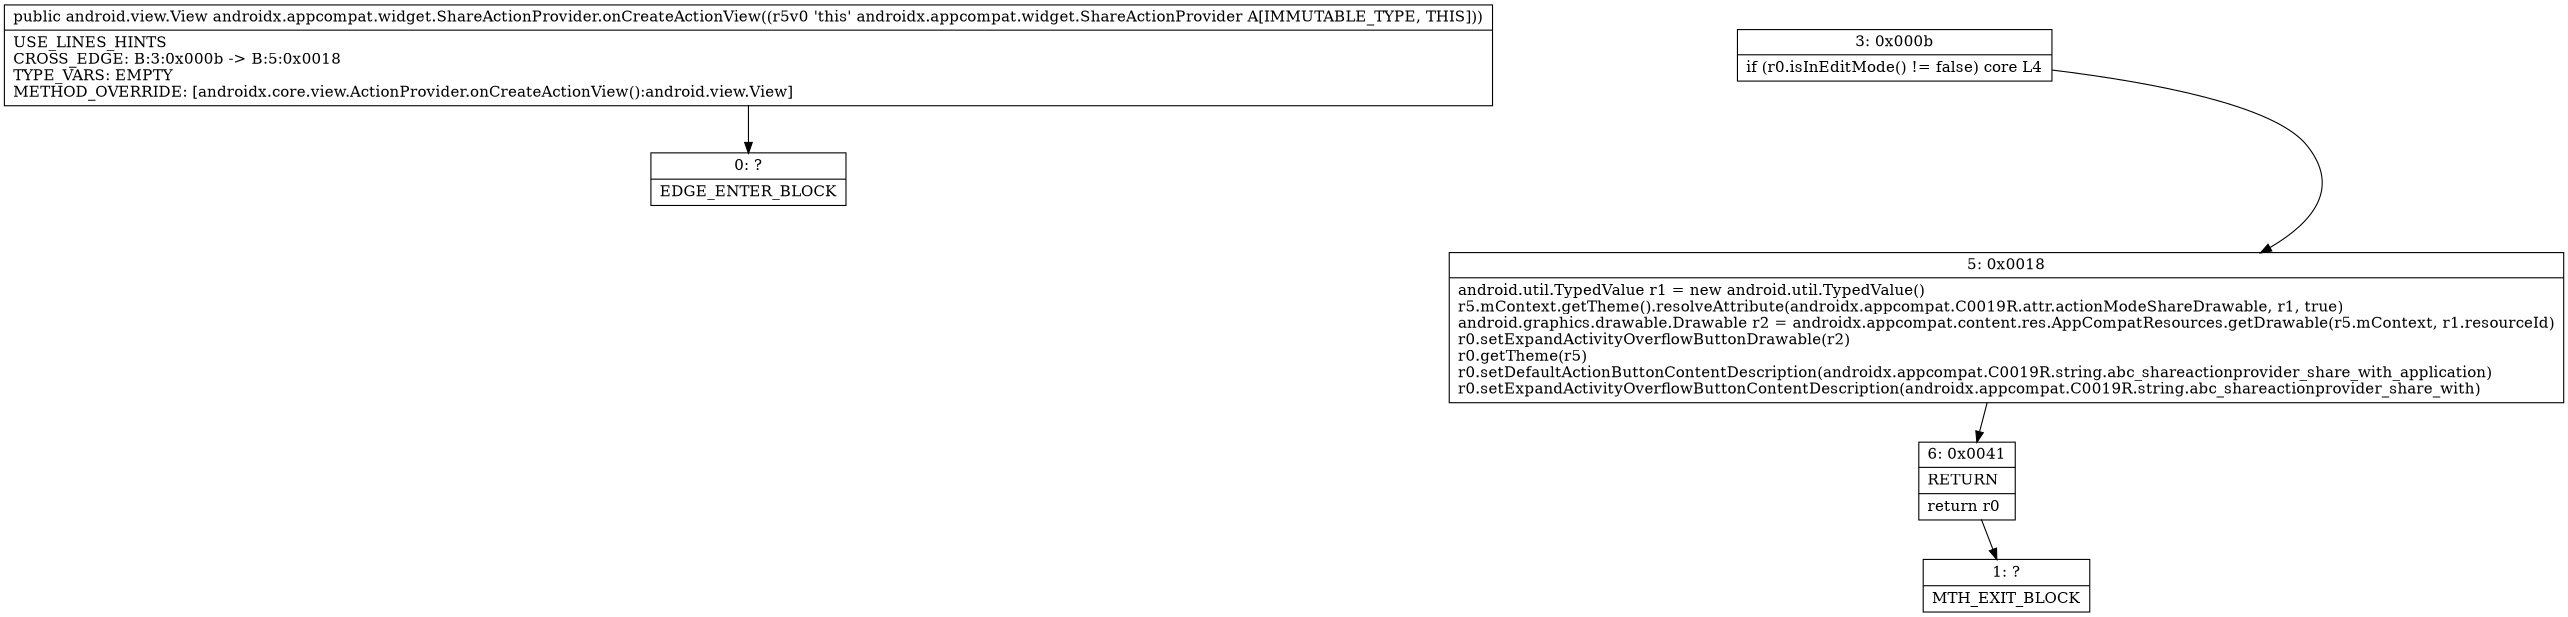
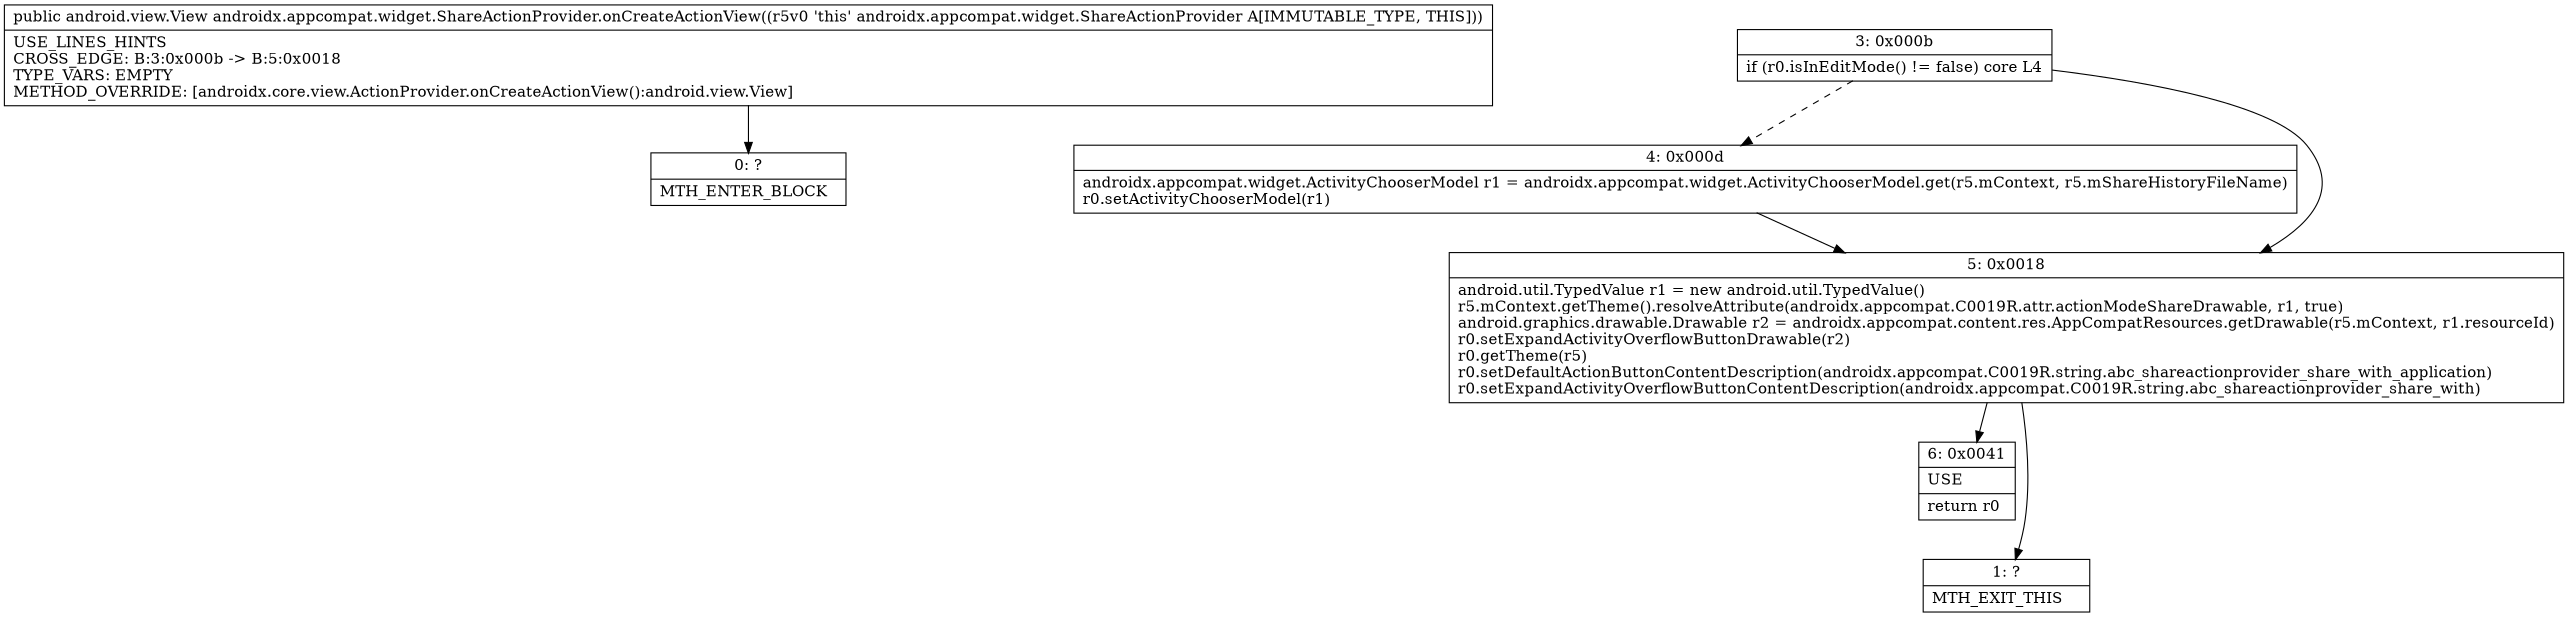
node "4: 0x000d": added
node "0: ?": text "EDGE_ENTER_BLOCK" -> "MTH_ENTER_BLOCK"
node "6: 0x0041": text "RETURN" -> "USE"
edge "6: 0x0041" -> "1: ?": now "5: 0x0018" -> "1: ?"
node "1: ?": text "MTH_EXIT_BLOCK" -> "MTH_EXIT_THIS"
